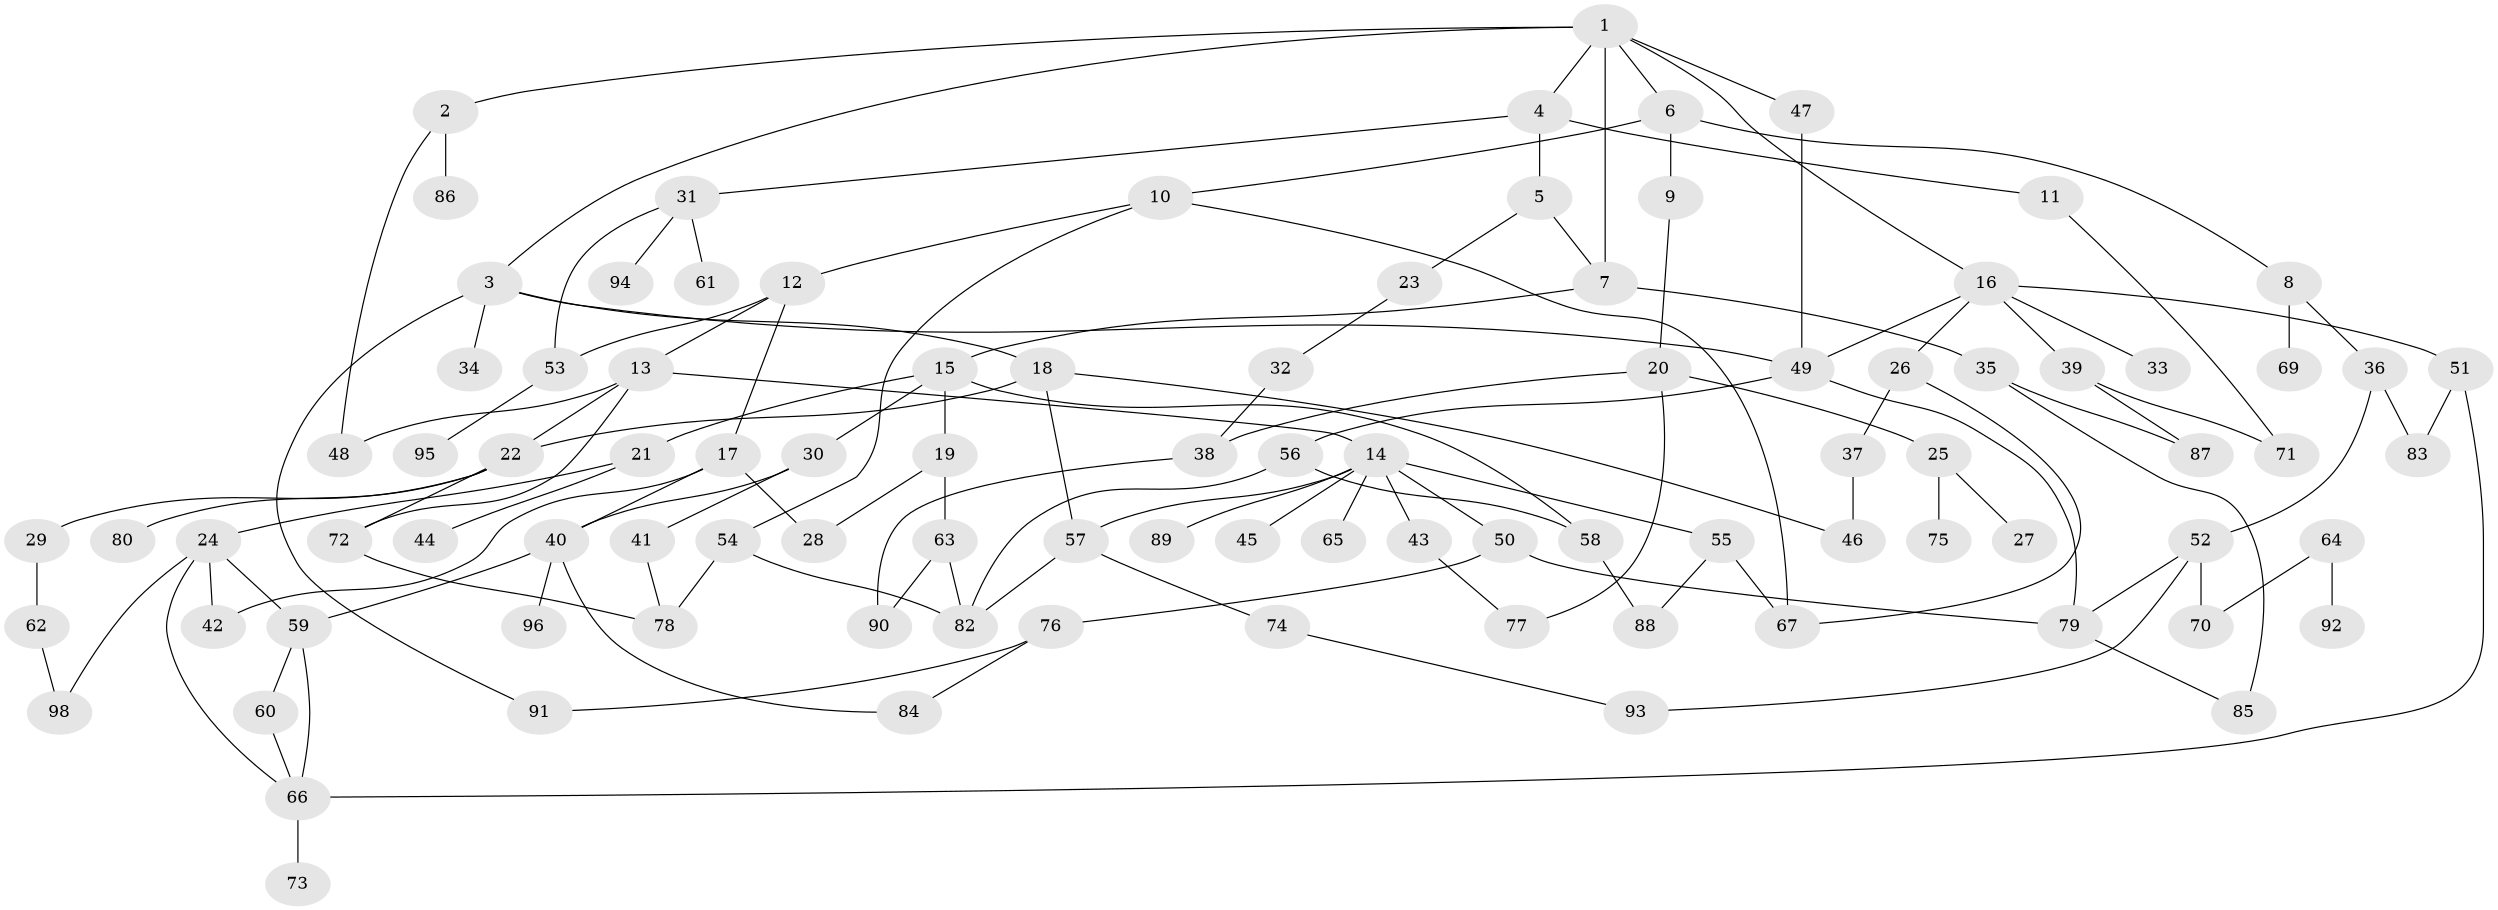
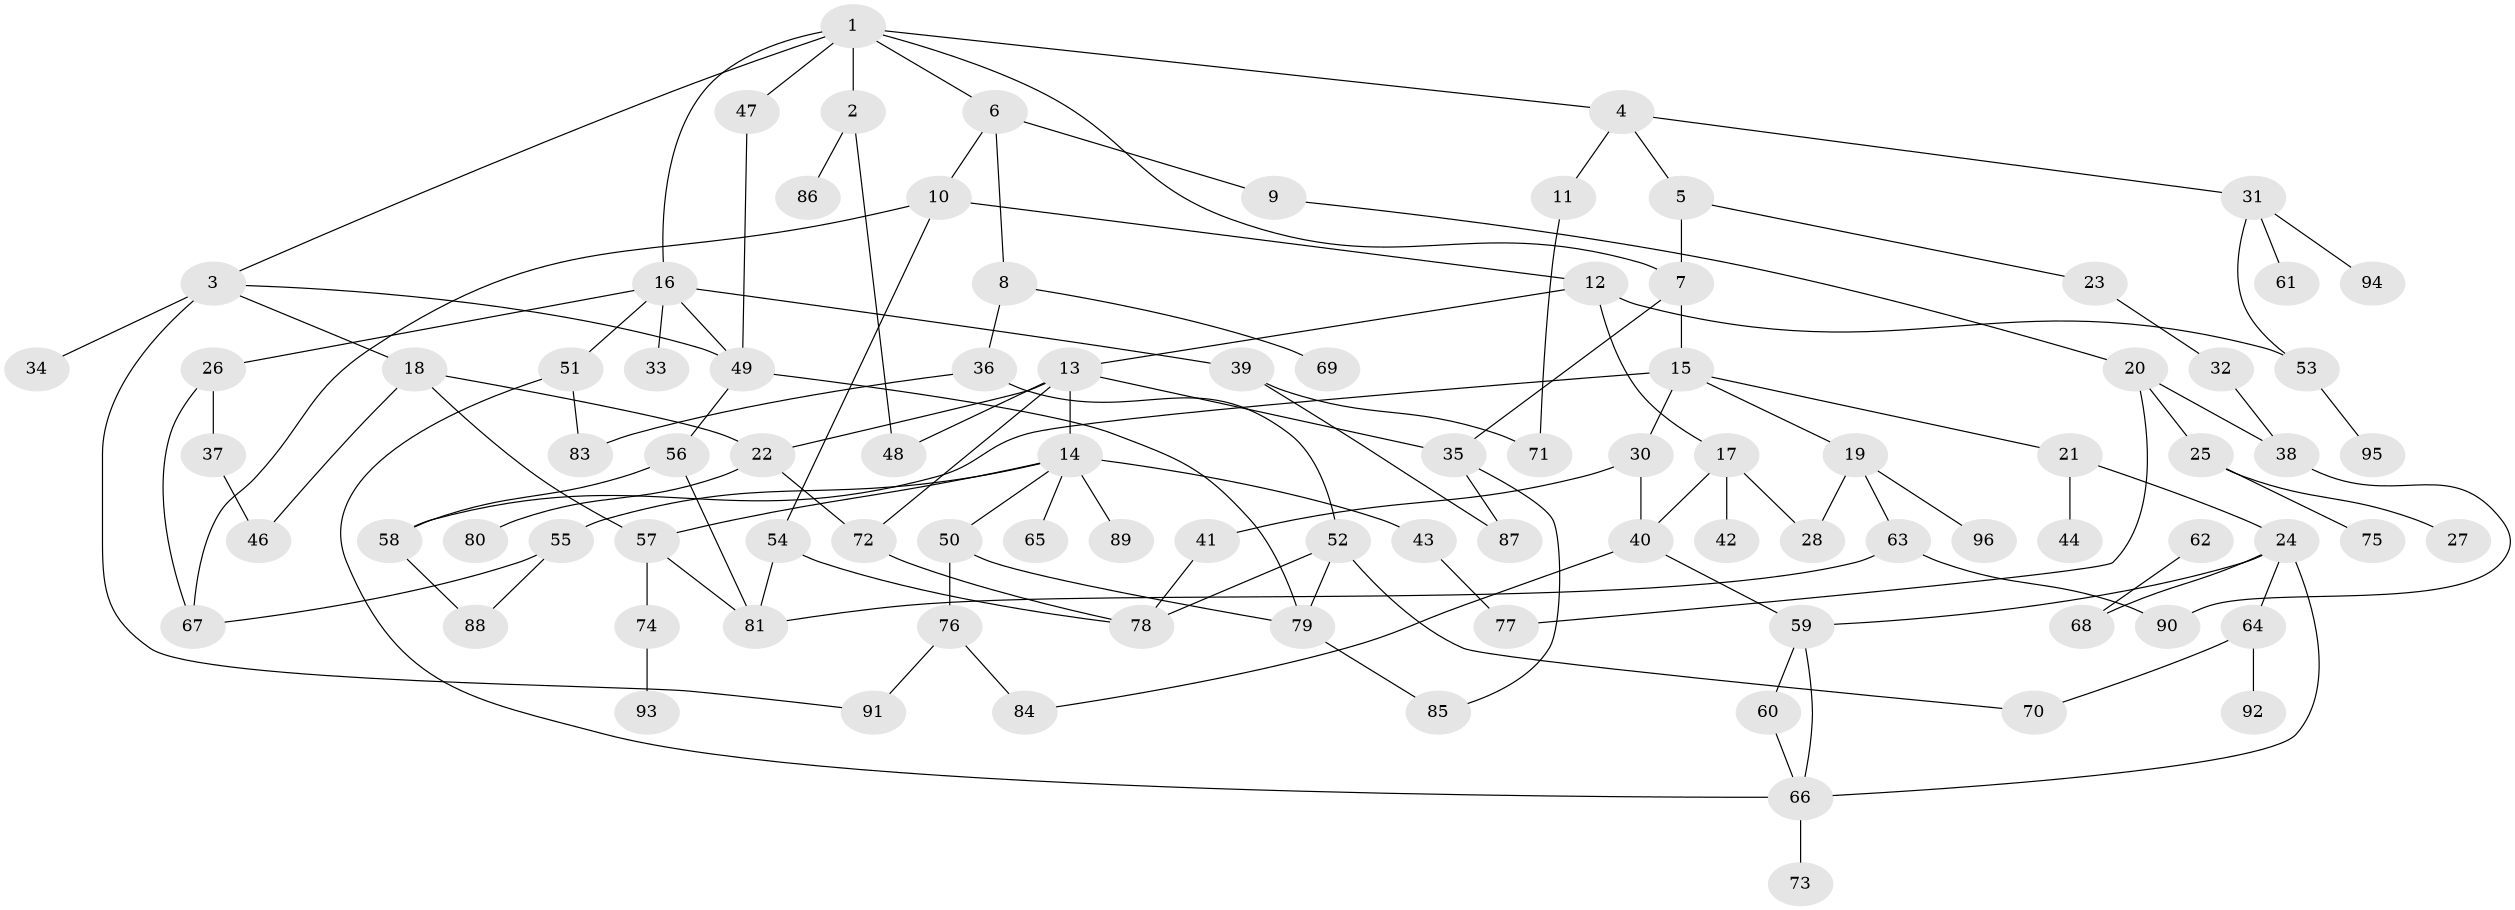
edge "13" -- "35": added
node "29": removed
node "45": removed
edge "24" -- "42": now "24" -- "64"
edge "40" -- "96": now "19" -- "96"
node "82": label "82" -> "81"
edge "52" -- "93": now "52" -- "78"
node "98": label "98" -> "68"
